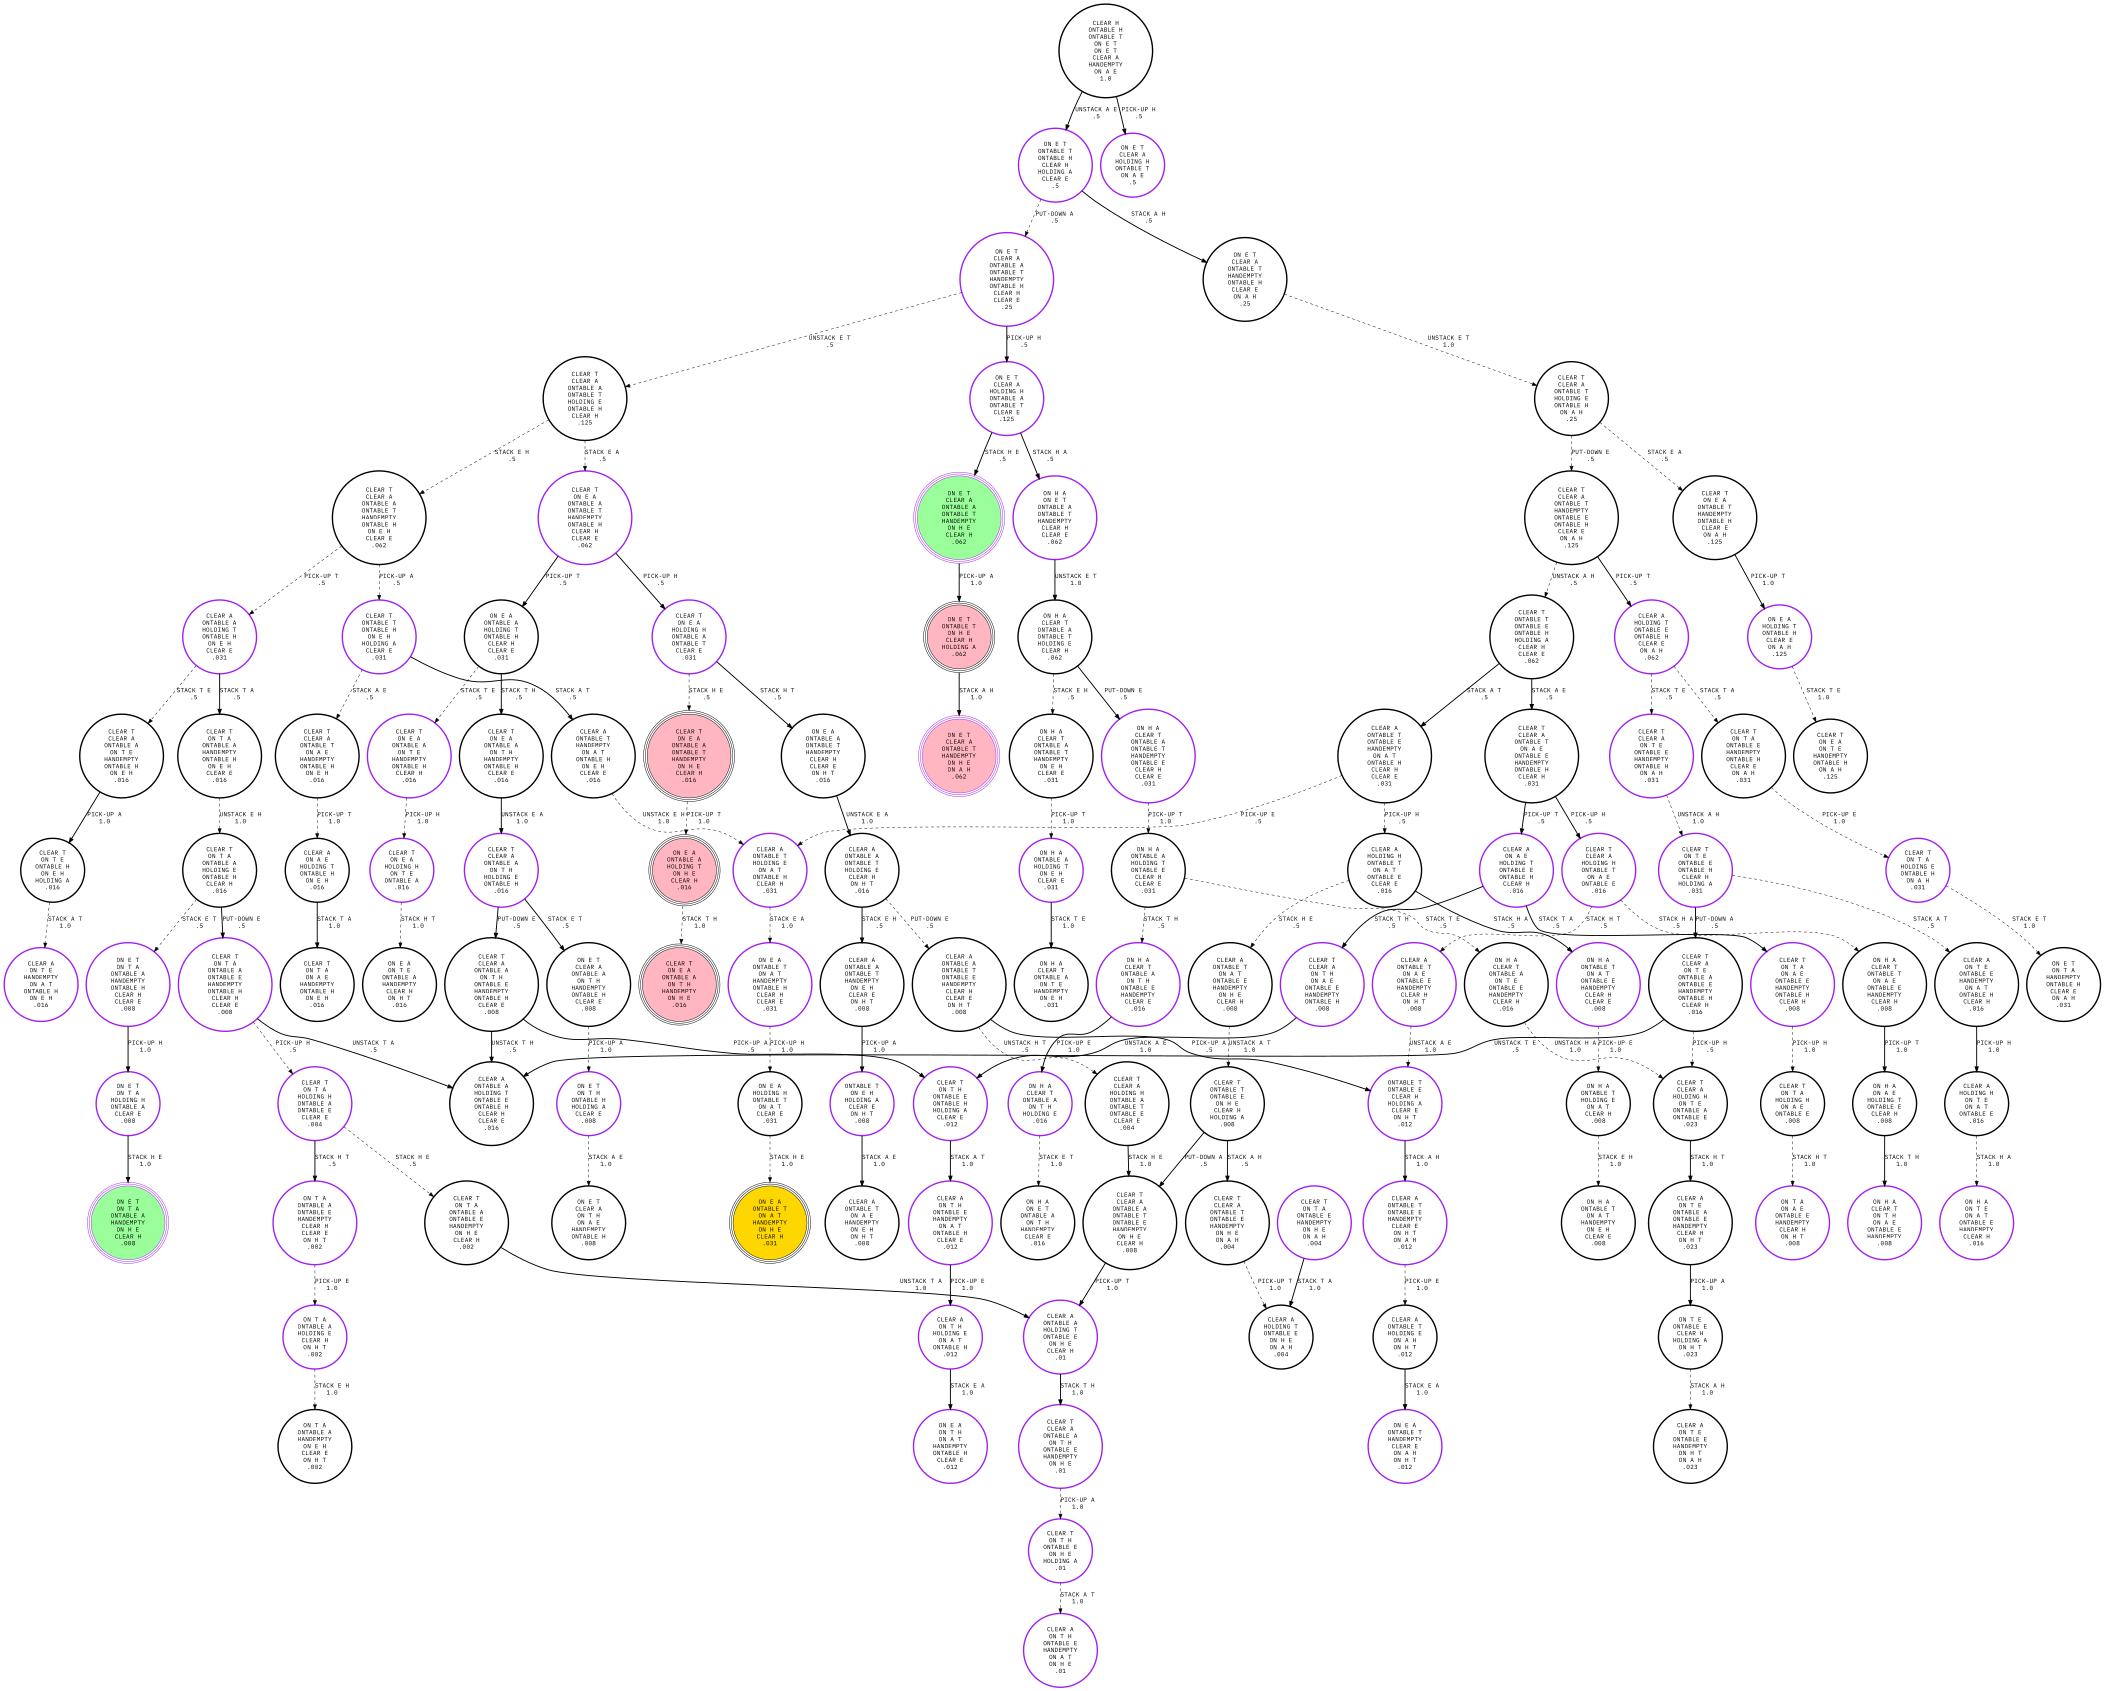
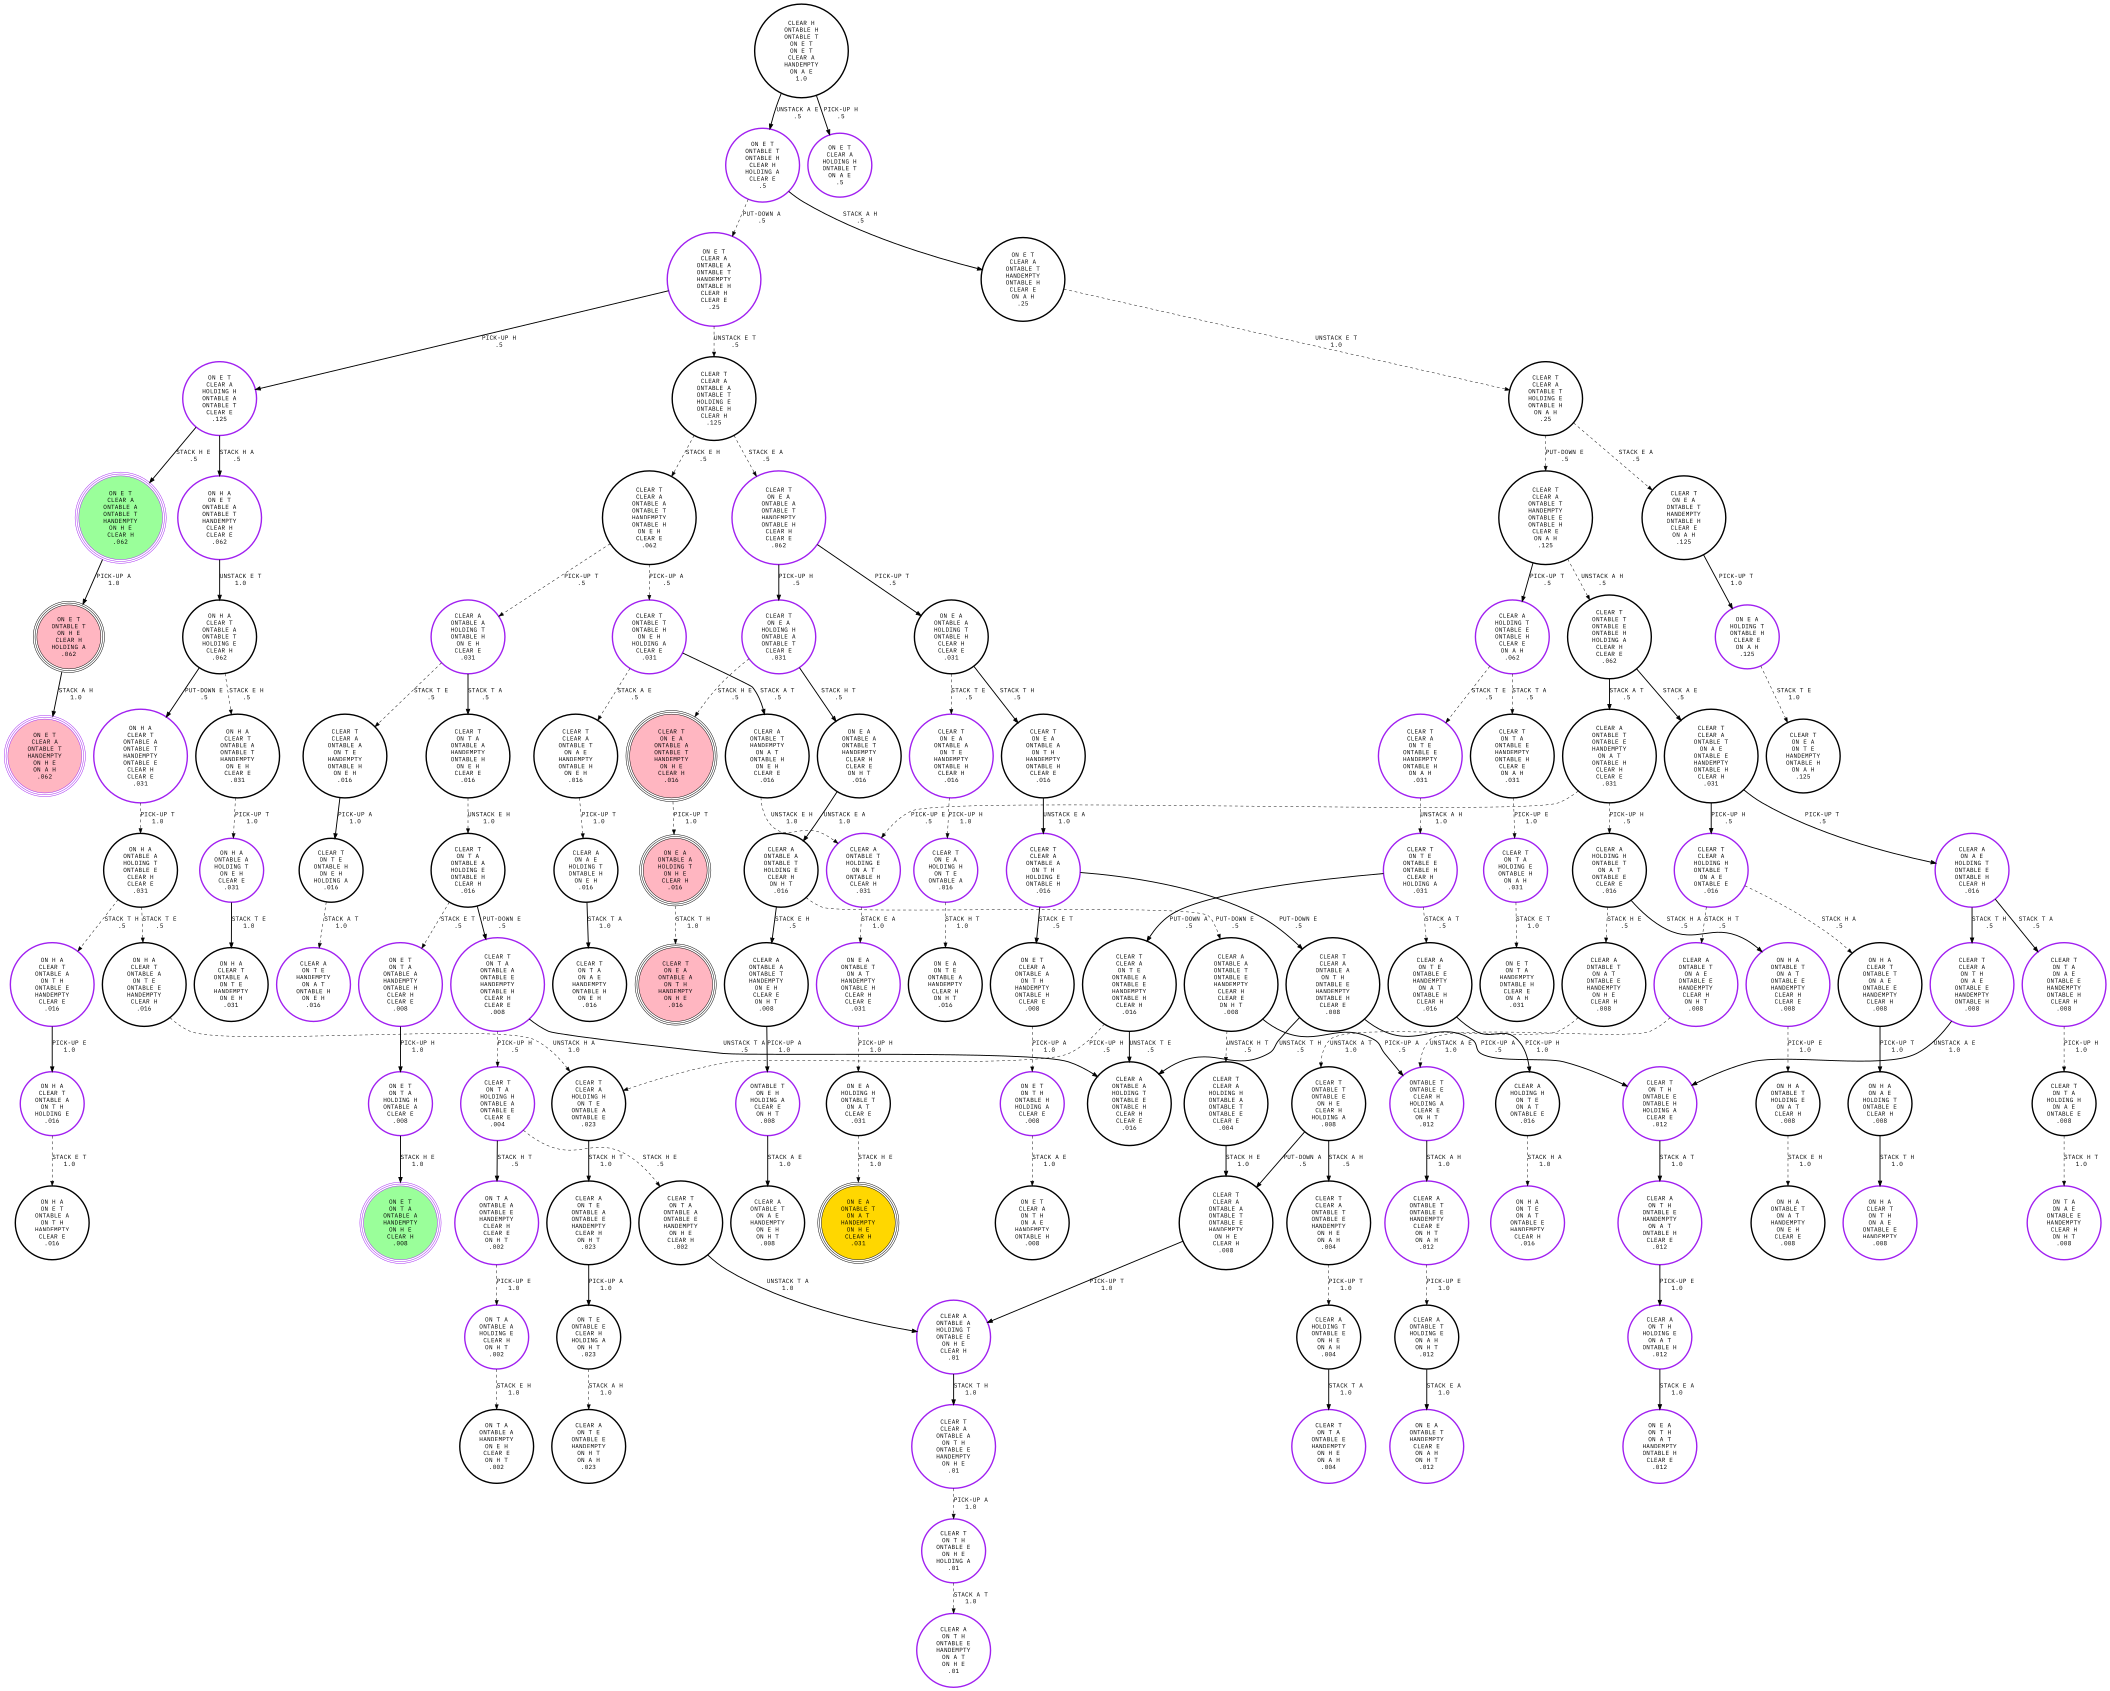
edge "CLEAR T ON T A ONTABLE E HANDEMPTY ON H E ON A H .004" -> "CLEAR A HOLDING T ONTABLE E ON H E ON A H .004": reversed
